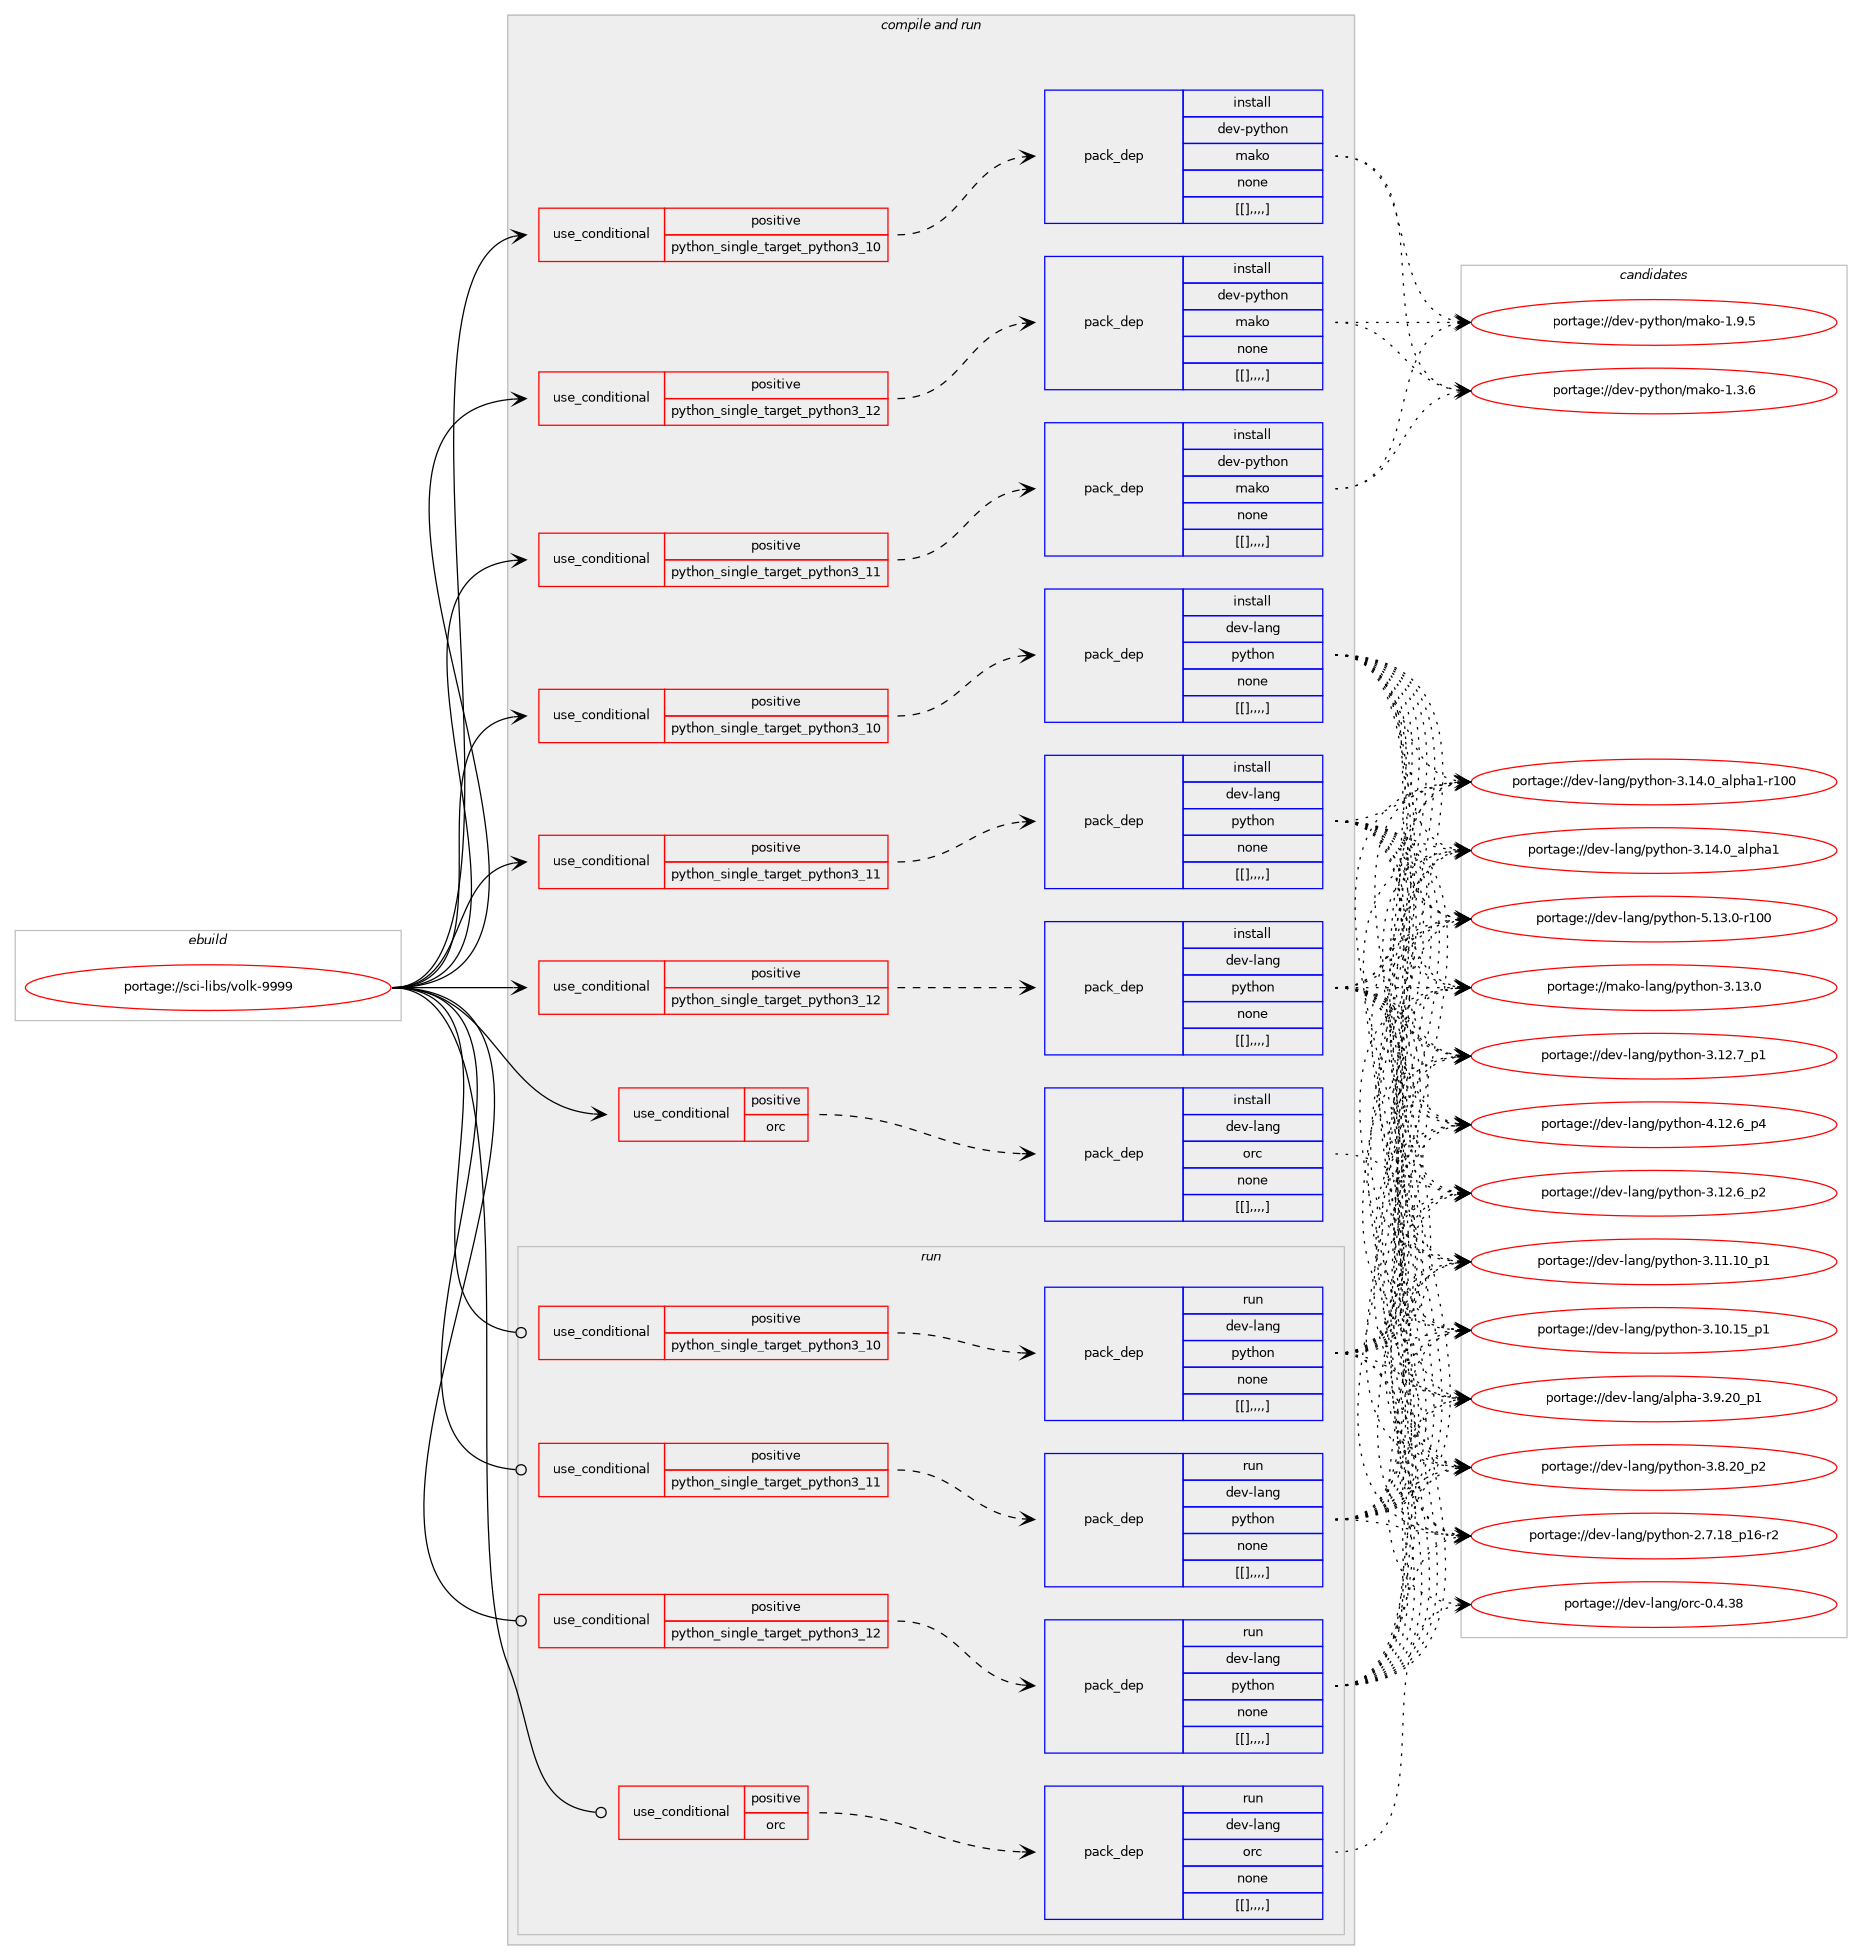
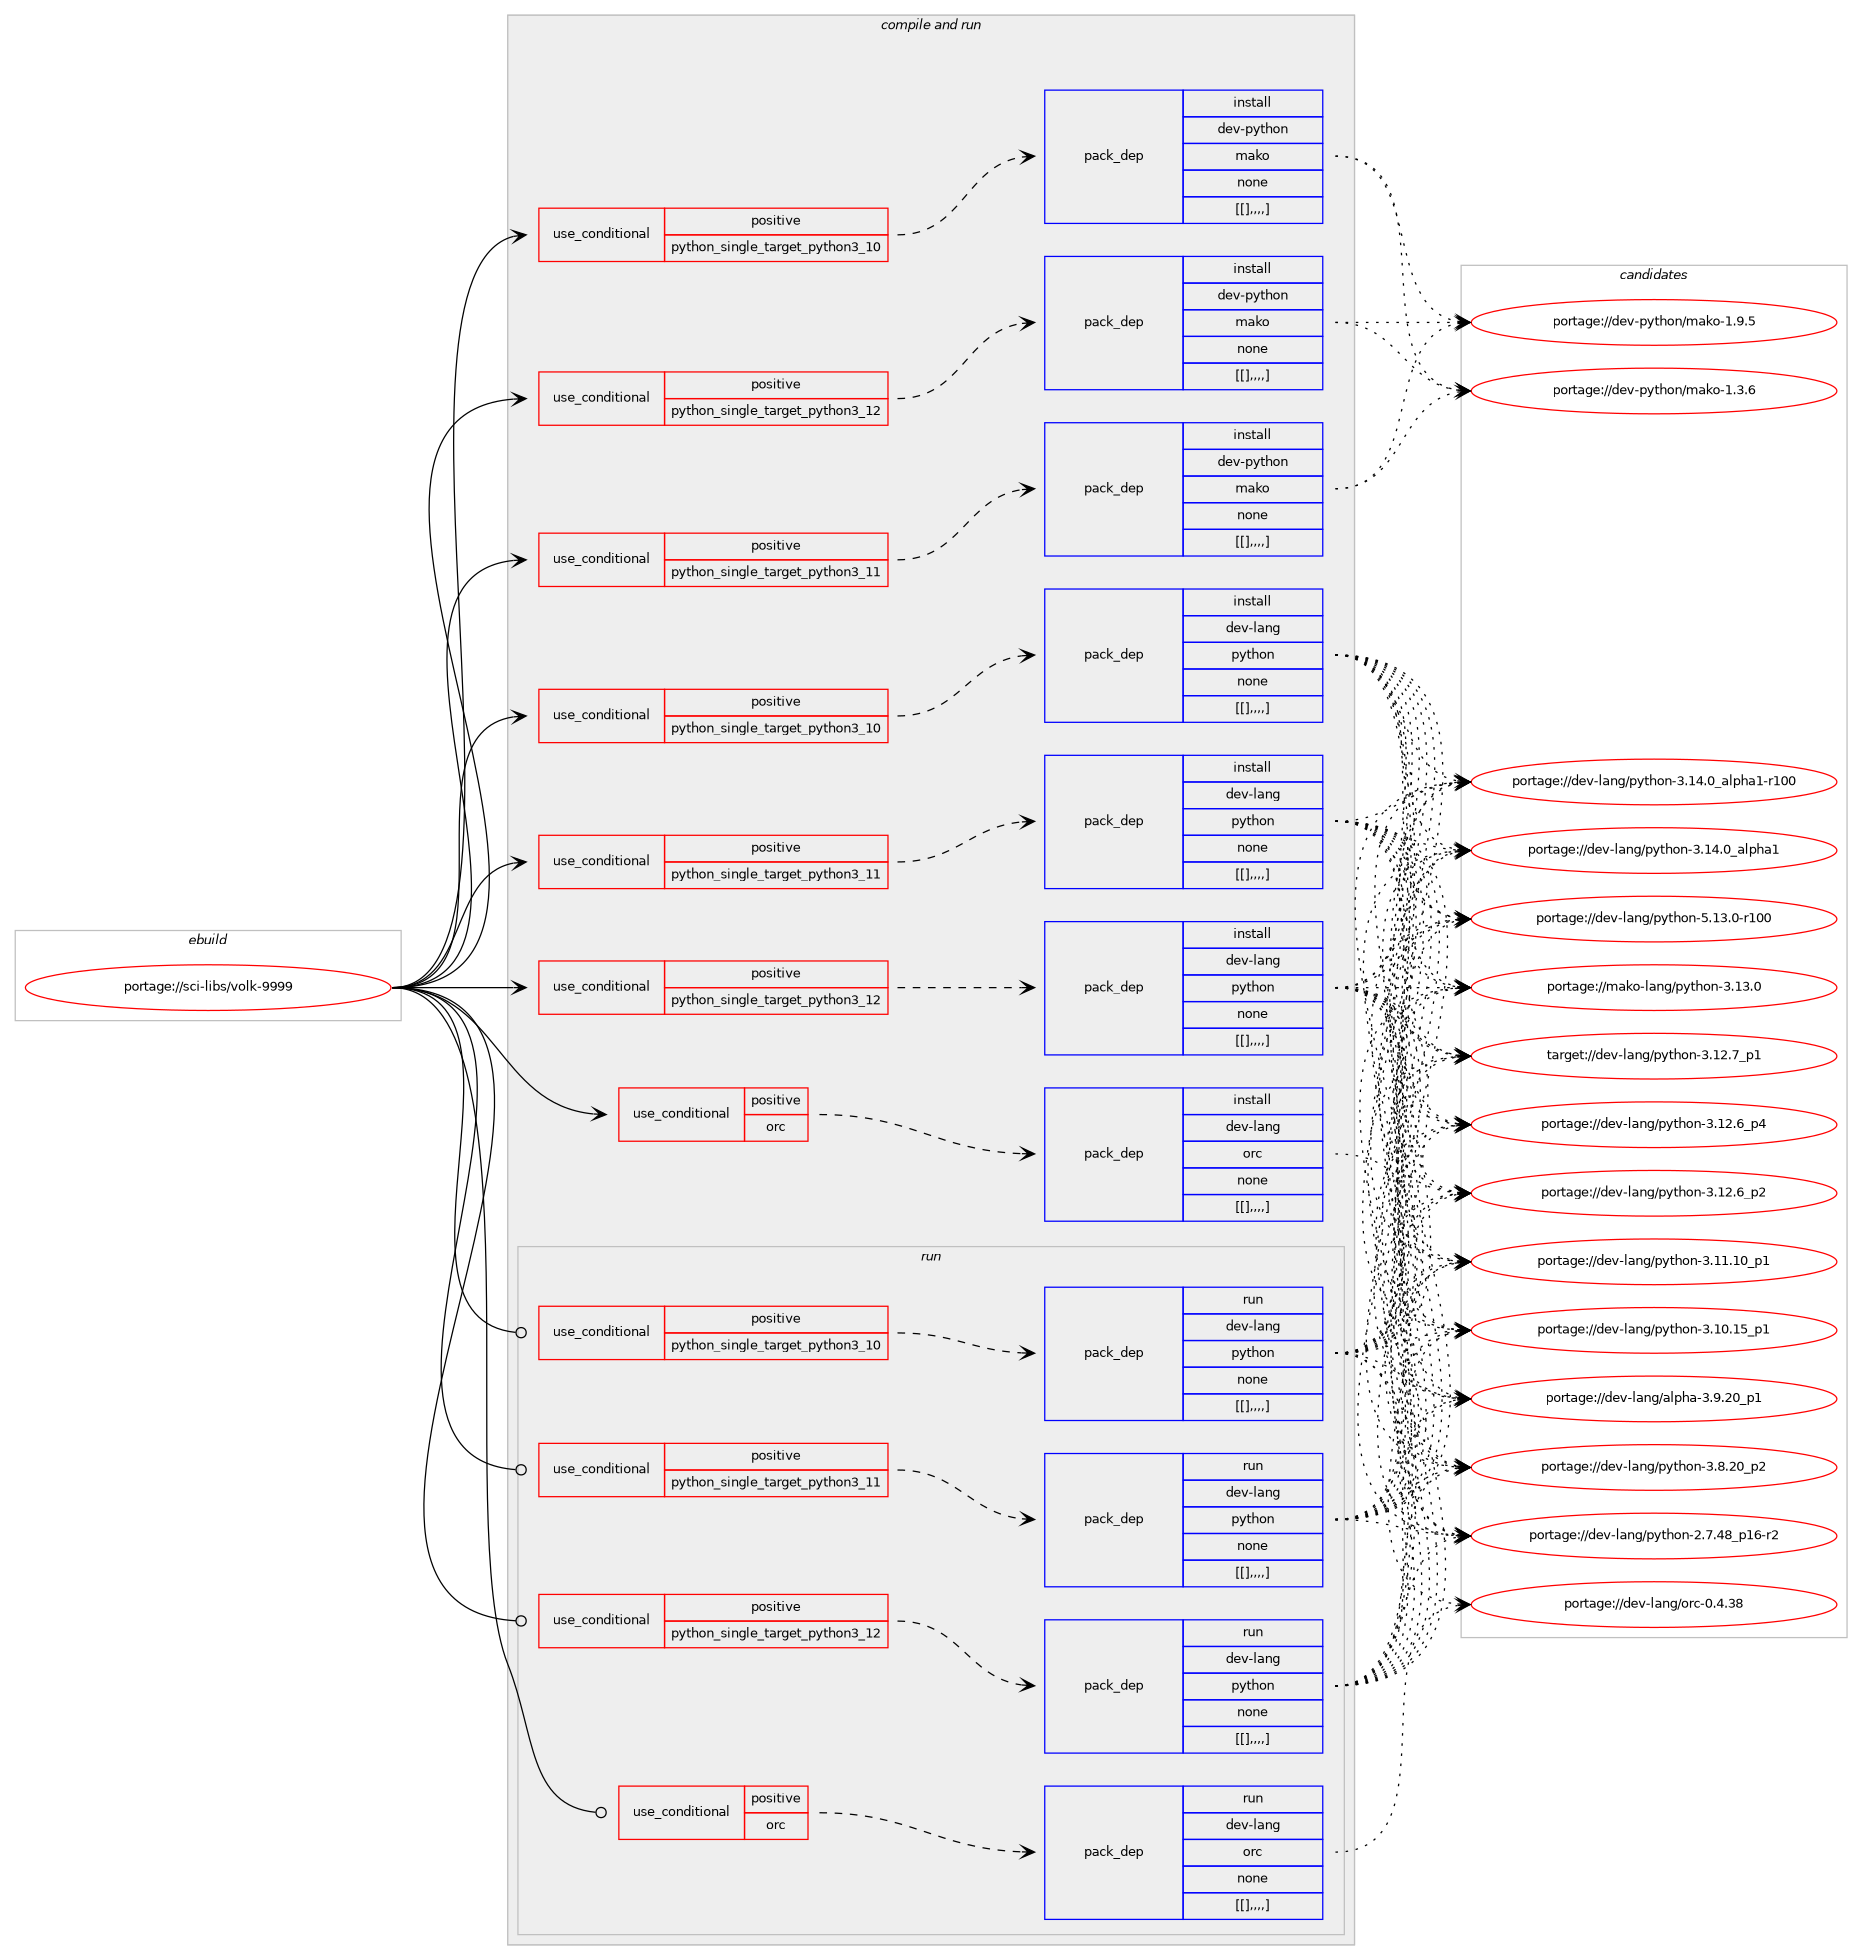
node "portage://dev-lang/python-3.12.7_p1": label "portage://dev-lang/python-3.12.7_p1" -> "target://dev-lang/python-3.12.7_p1"
node "portage://dev-lang/python-4.12.6_p4": label "portage://dev-lang/python-4.12.6_p4" -> "portage://dev-lang/python-3.12.6_p4"
node "portage://dev-lang/python-2.7.18_p16-r2": label "portage://dev-lang/python-2.7.18_p16-r2" -> "portage://dev-lang/python-2.7.48_p16-r2"
